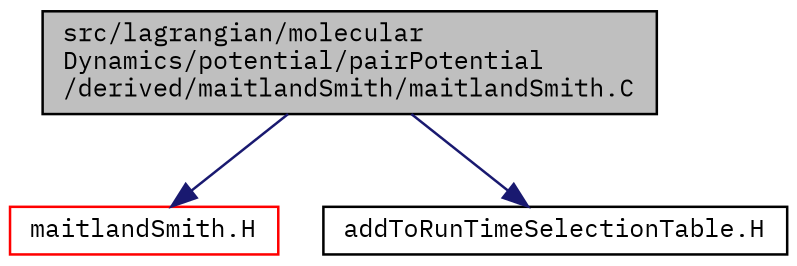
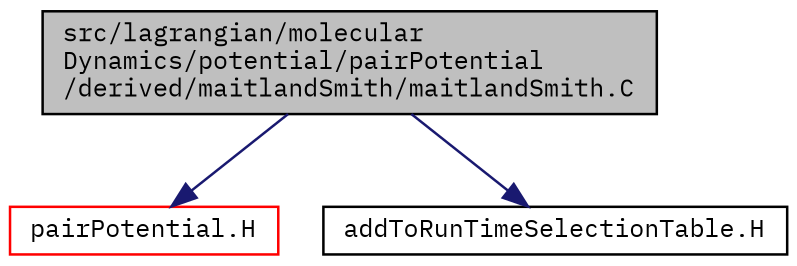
node "maitlandSmith.H": label "maitlandSmith.H" -> "pairPotential.H"
